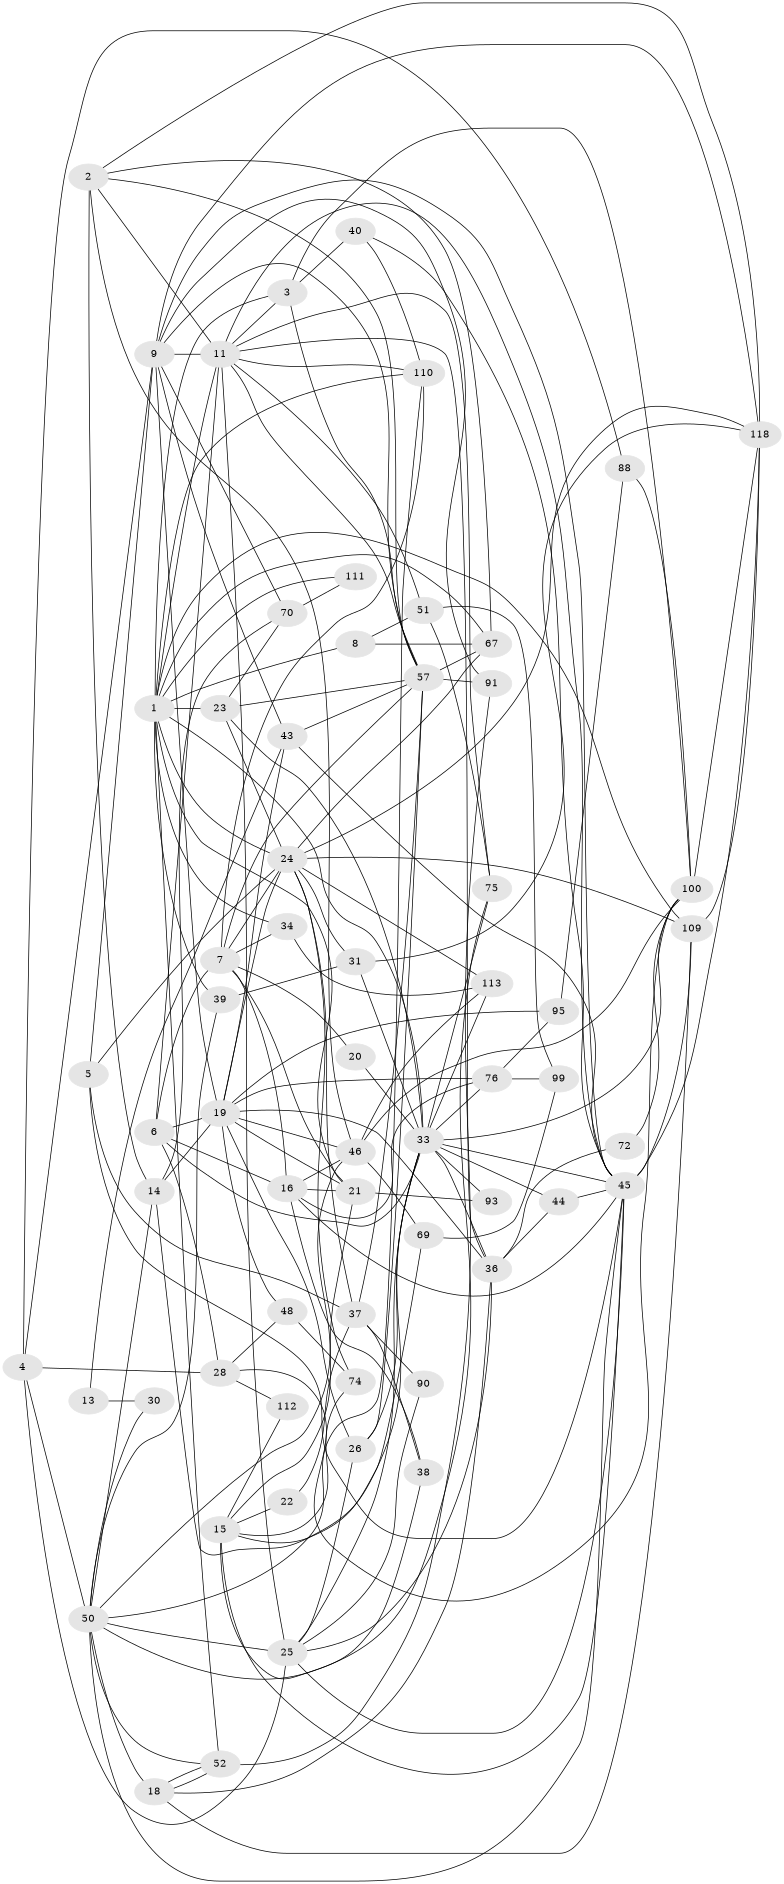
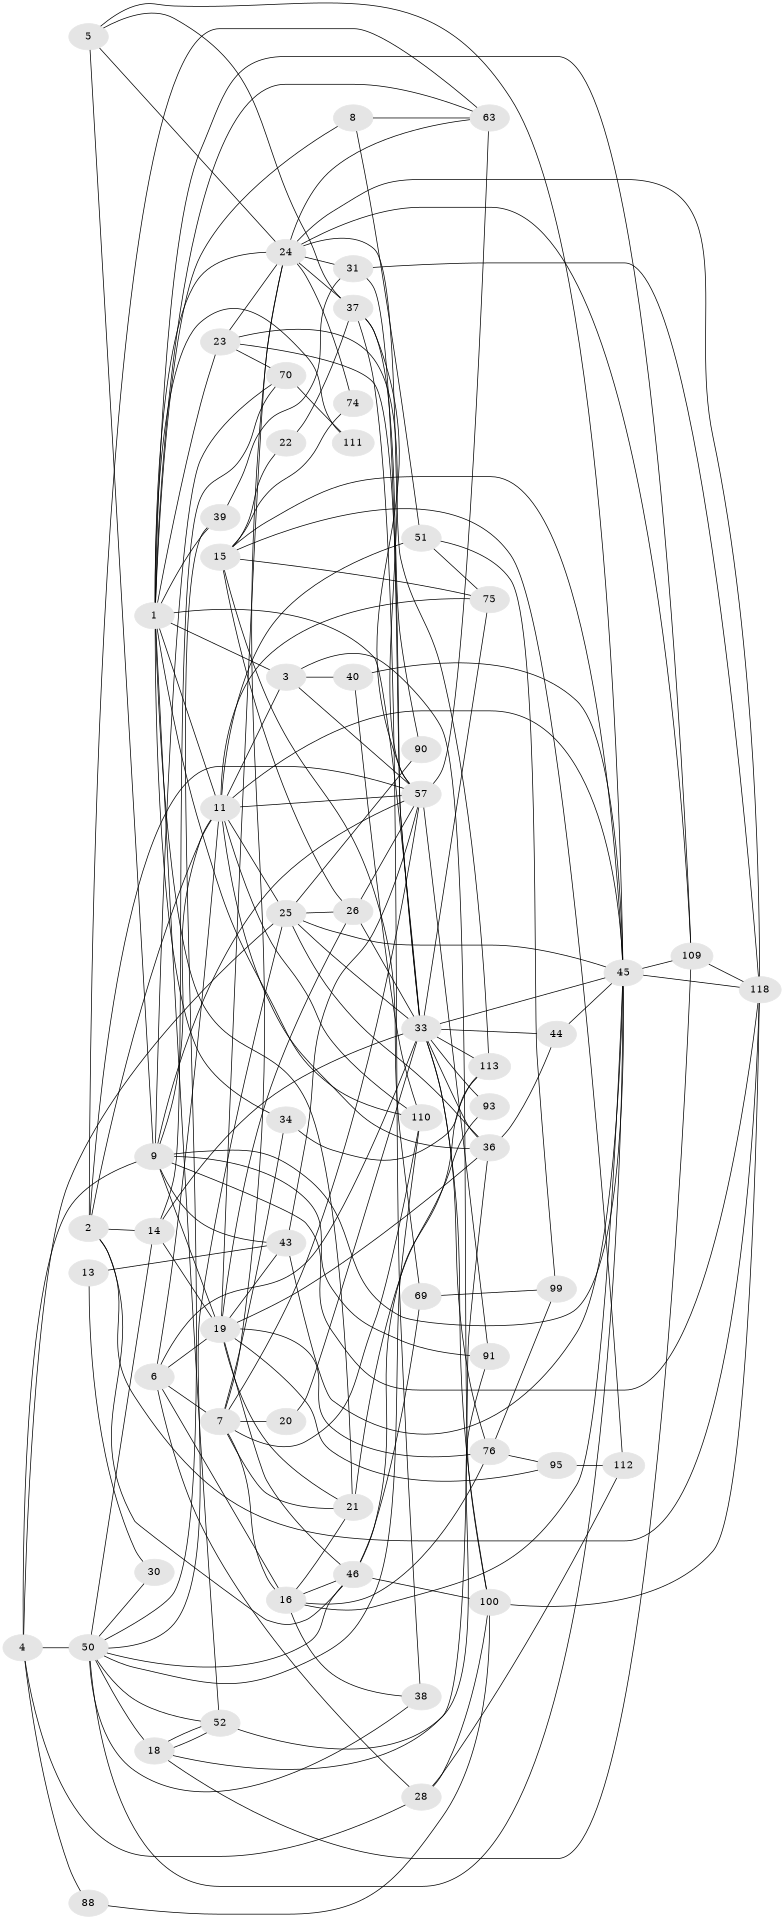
node "67": label "67" -> "63"
edge "88" -- "95": now "112" -- "95"
node "72": removed
node "48": removed
edge "21" -- "15": now "26" -- "15"
